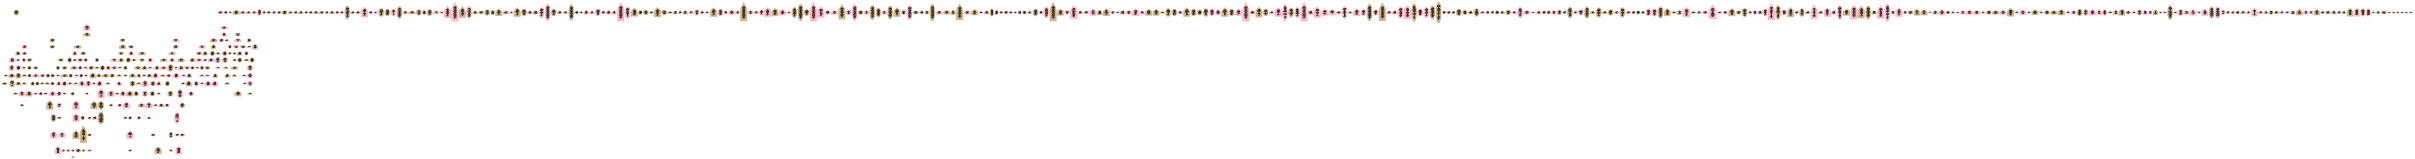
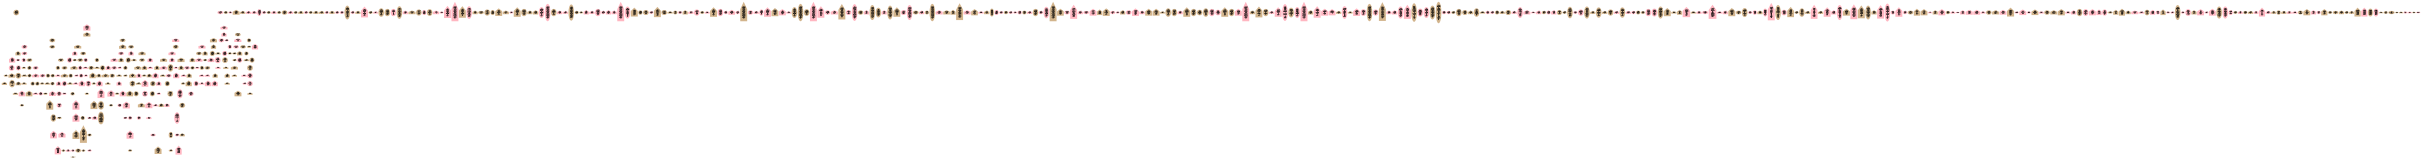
node "# 0x23d5 PUSHX LogicData EQ PUSHX Data JUMPI": added
